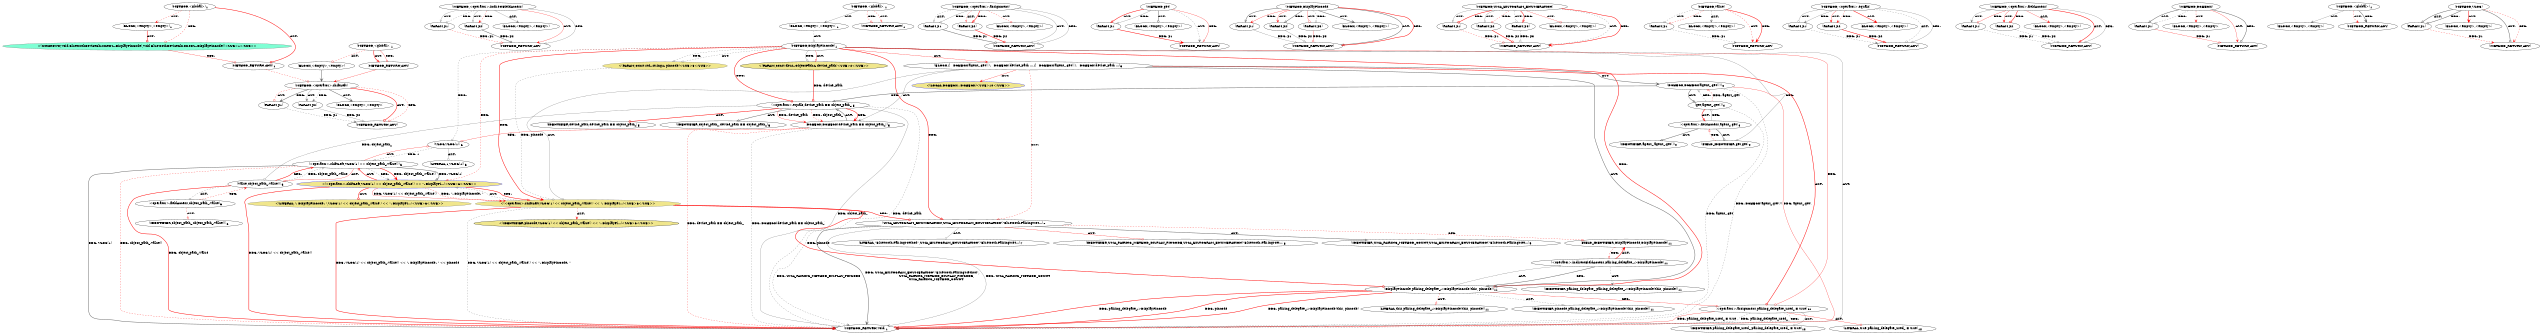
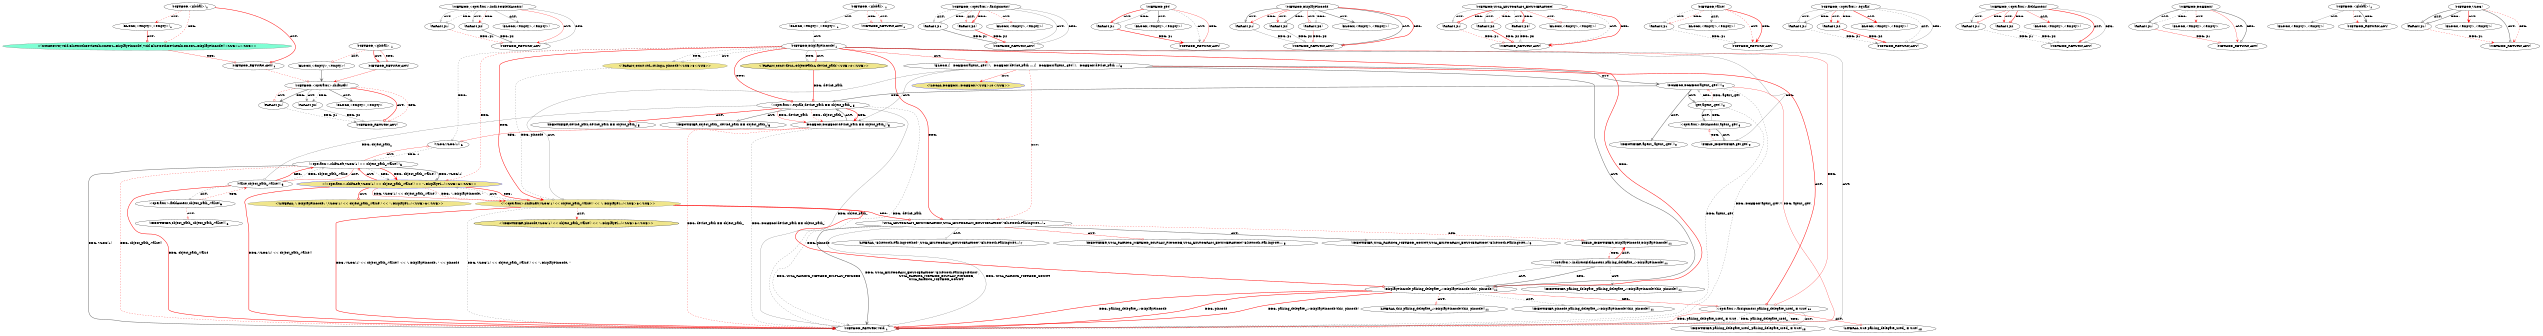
edge "(get,agent_.get())" -> "(<operator>.fieldAccess,agent_.get)": color red -> gray40
edge "(<operator>.fieldAccess,agent_.get)" -> "(IDENTIFIER,agent_,agent_.get())": now "(DCHECK,DCHECK(agent_.get()))" -> "(IDENTIFIER,agent_,agent_.get())"
node "(LITERAL,1,VLOG(1))": removed
